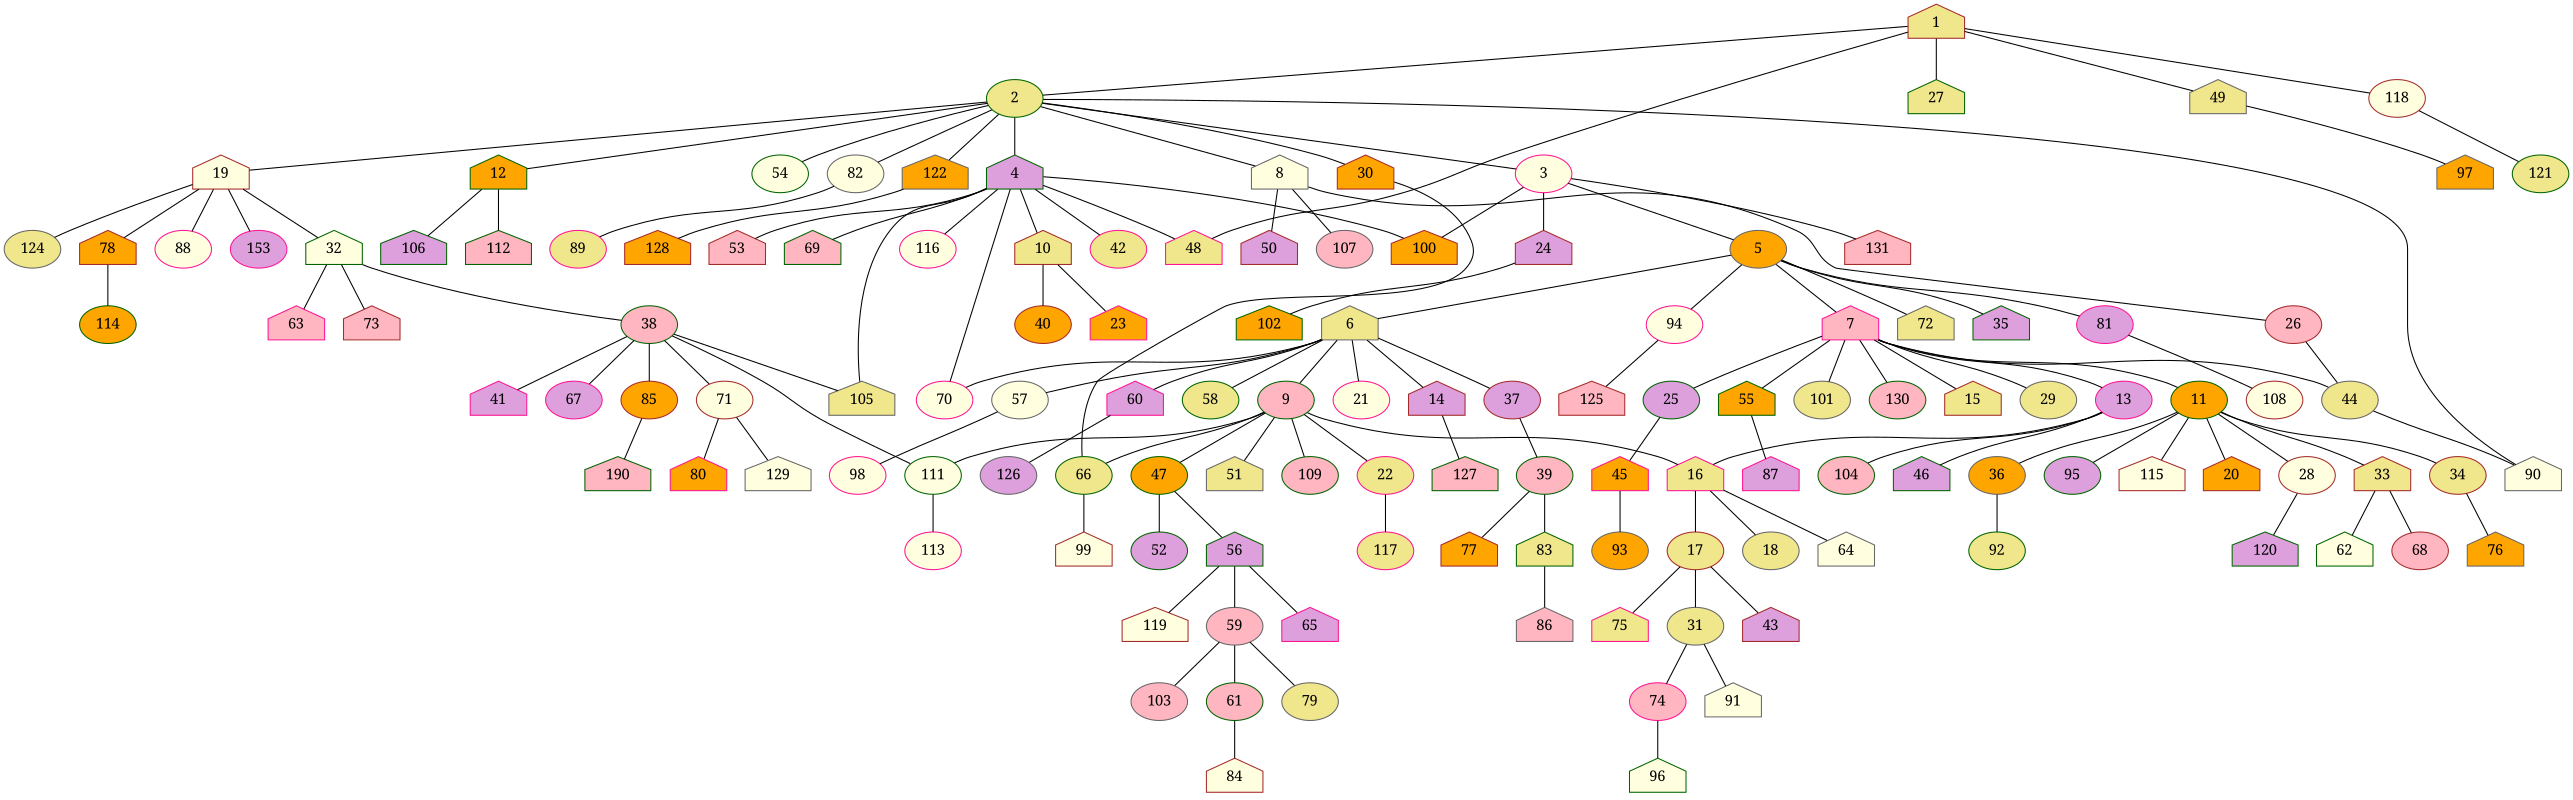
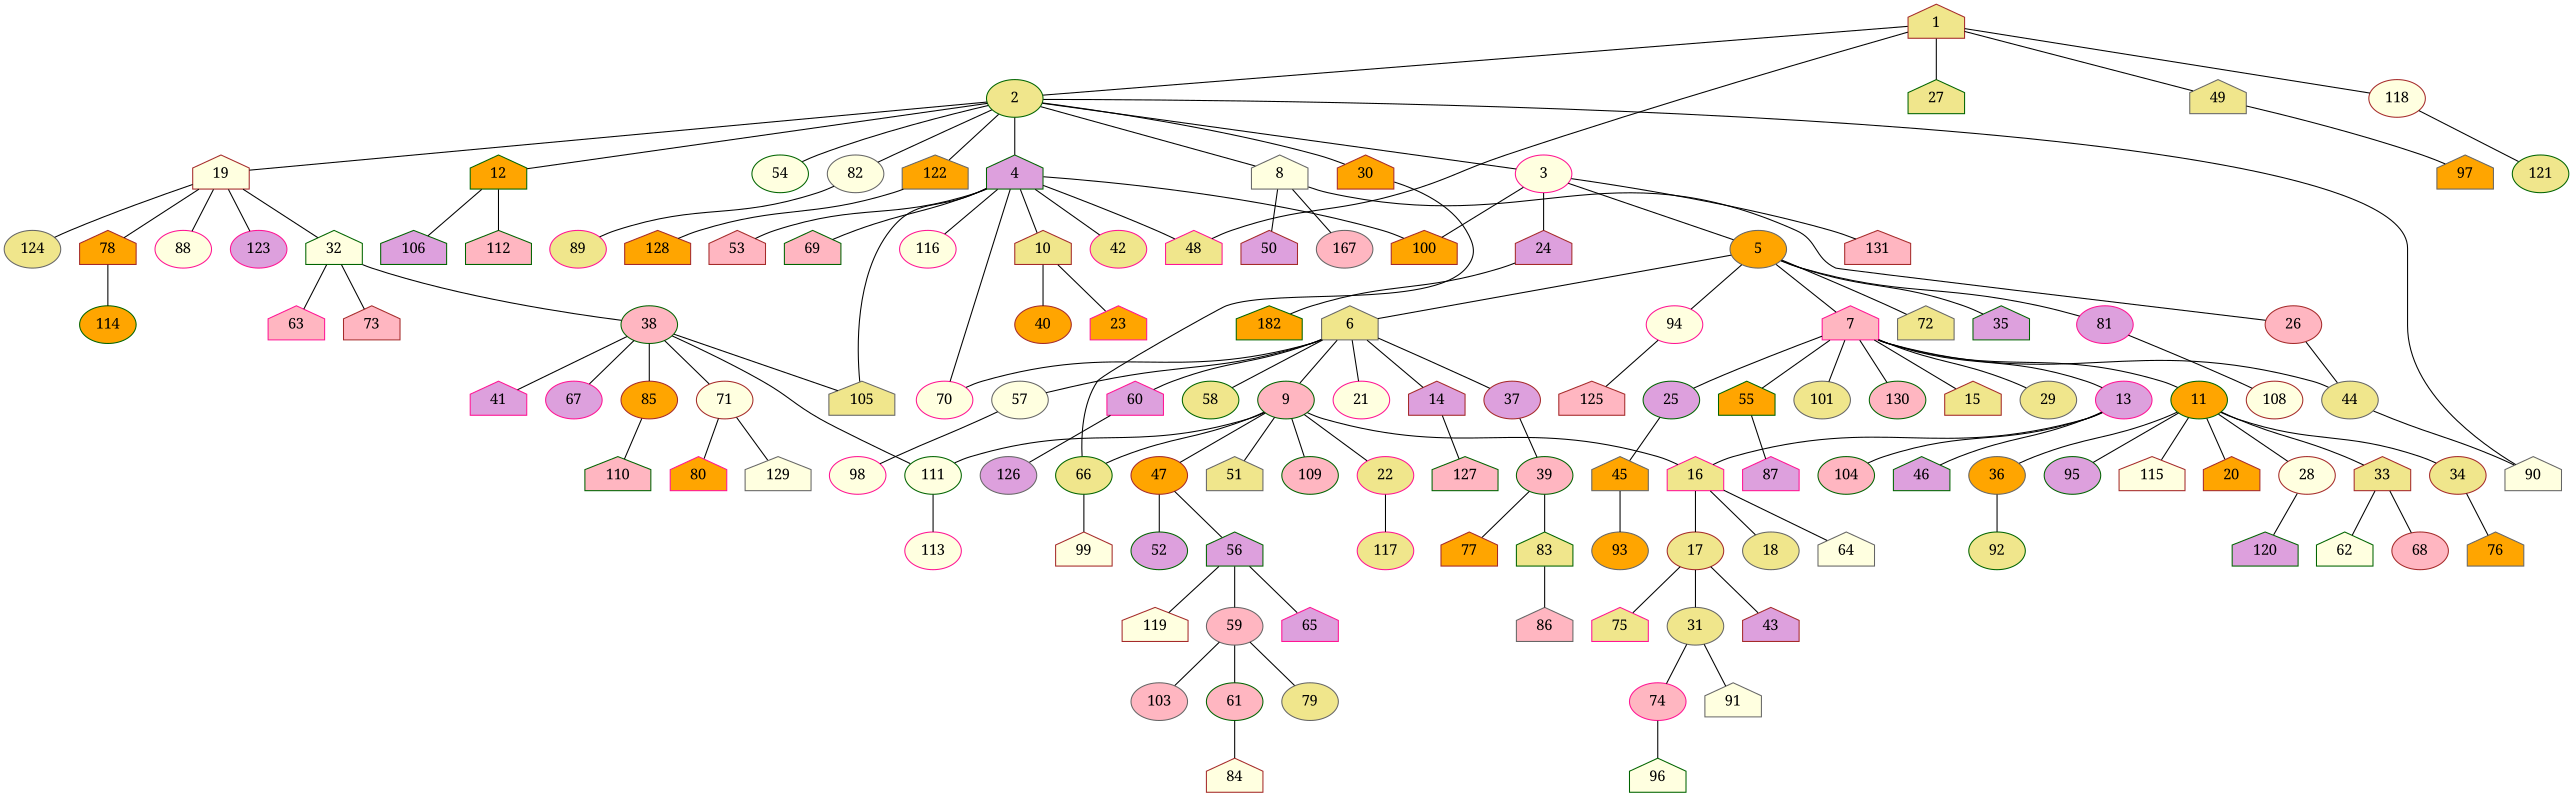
node "153": label "153" -> "123"
node "107": label "107" -> "167"
node "102": label "102" -> "182"
node "190": label "190" -> "110"
node "47": color darkgreen -> brown
node "45": color deeppink -> gray40
